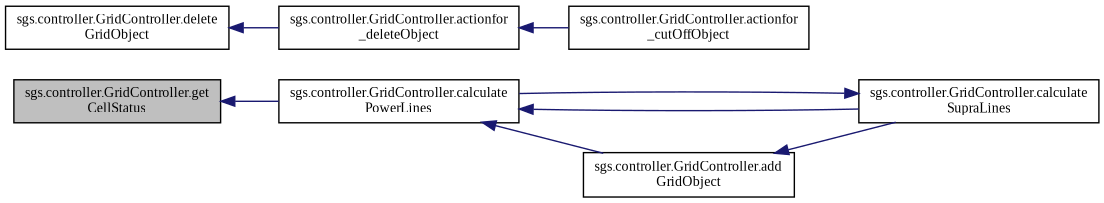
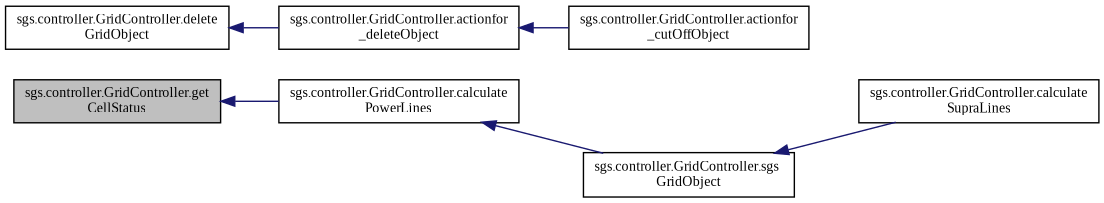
edge "sgs.controller.GridController.calculate PowerLines" -> "sgs.controller.GridController.calculate SupraLines": removed
edge "sgs.controller.GridController.calculate SupraLines" -> "sgs.controller.GridController.calculate PowerLines": removed
node "sgs.controller.GridController.add GridObject": label "sgs.controller.GridController.add GridObject" -> "sgs.controller.GridController.sgs GridObject"
